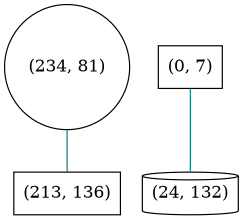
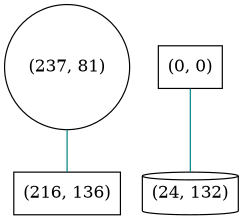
node "(234, 81)": label "(234, 81)" -> "(237, 81)"
node "(0, 7)": label "(0, 7)" -> "(0, 0)"
node "(213, 136)": label "(213, 136)" -> "(216, 136)"
